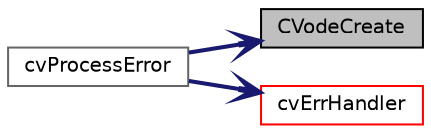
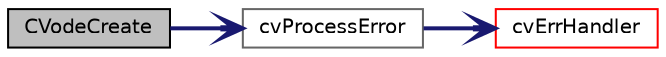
edge "cvProcessError" -> "CVodeCreate": reversed
